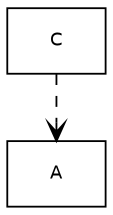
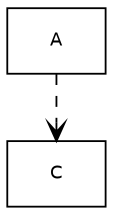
edge "C" -> "A": reversed
